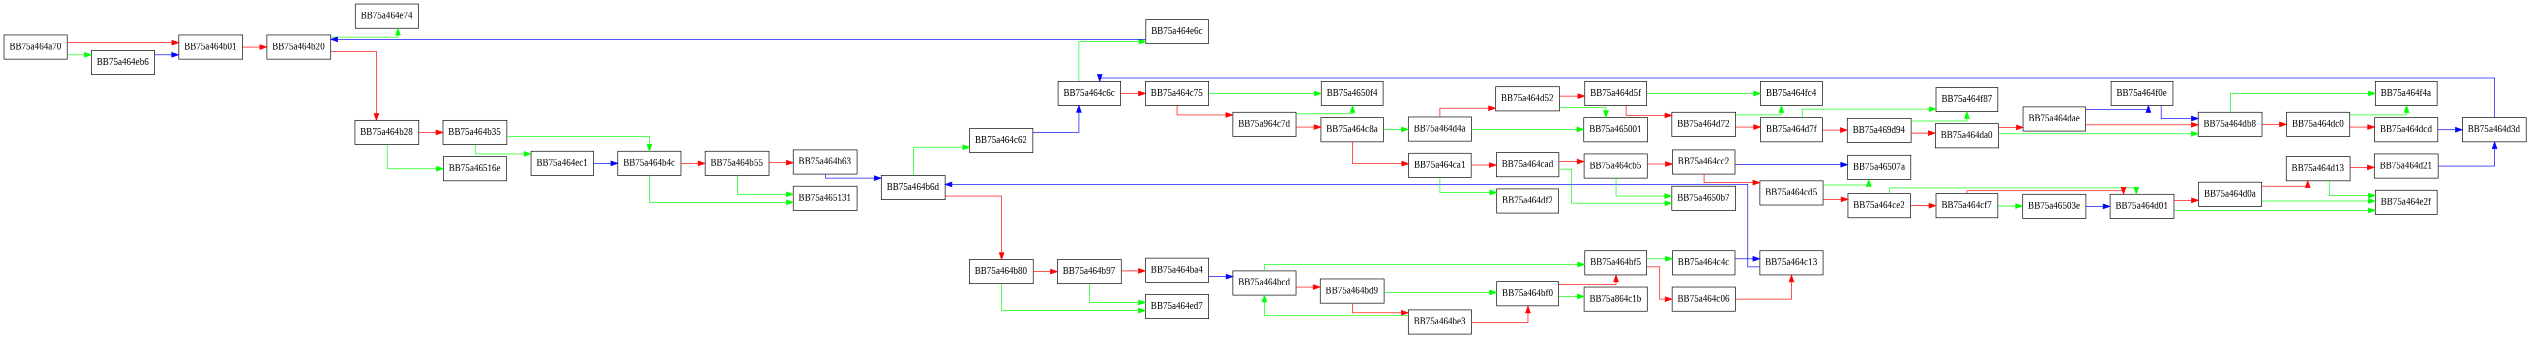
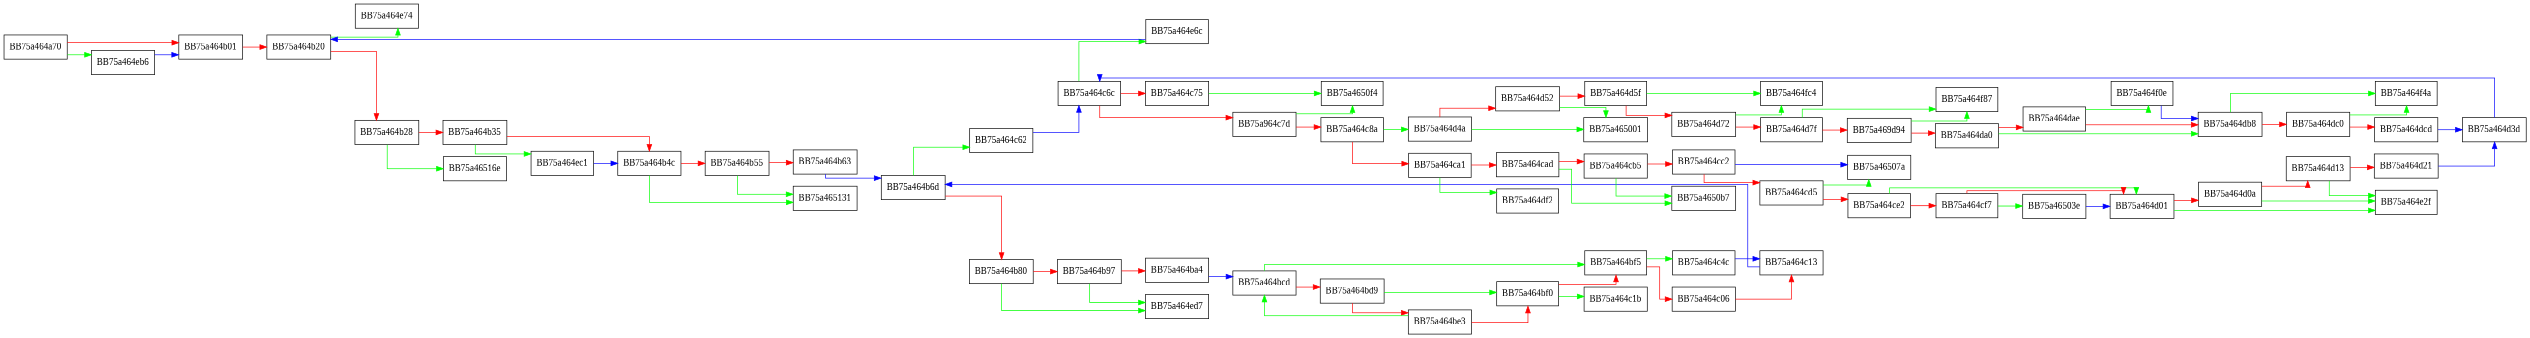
edge "BB75a464dae" -> "BB75a464f0e": color blue -> green
edge "BB75a464c75" -> "BB75a964c7d": now "BB75a464c6c" -> "BB75a964c7d"
edge "BB75a464b35" -> "BB75a464b4c": color green -> red
node "BB75a864c1b": label "BB75a864c1b" -> "BB75a464c1b"
